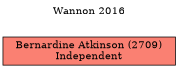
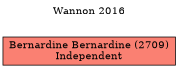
node "Bernardine Atkinson (2709) Independent": label "Bernardine Atkinson (2709) Independent" -> "Bernardine Bernardine (2709) Independent"
